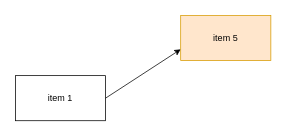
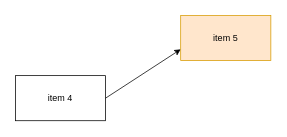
node "item 1": label "item 1" -> "item 4"
